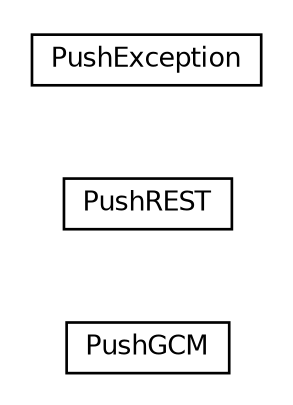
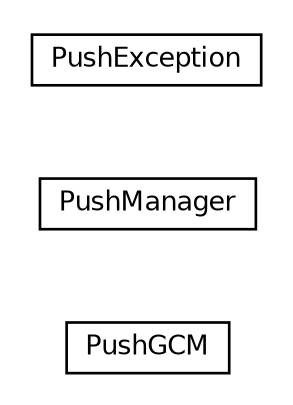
node "PushREST": removed
node "PushManager": added
